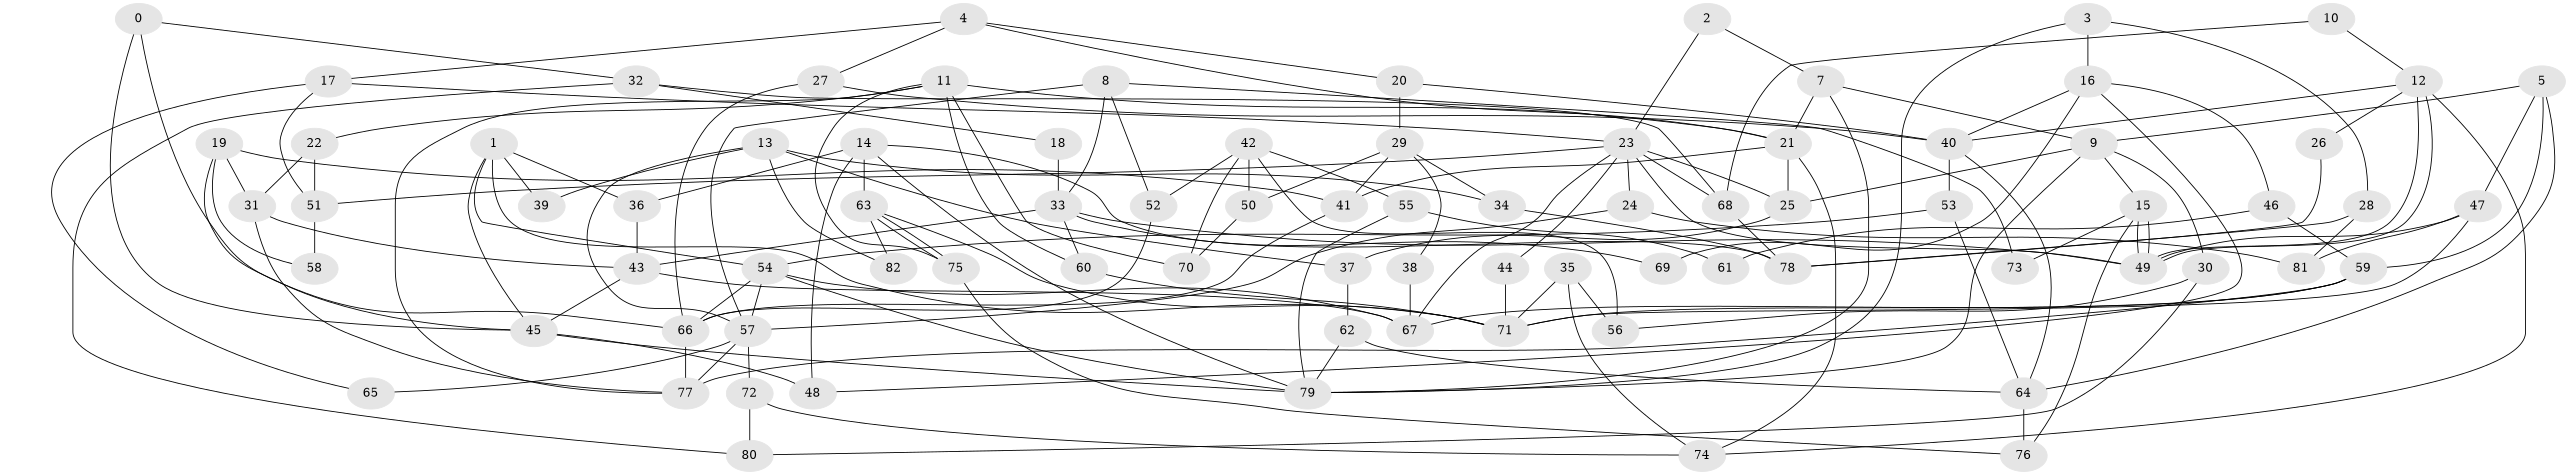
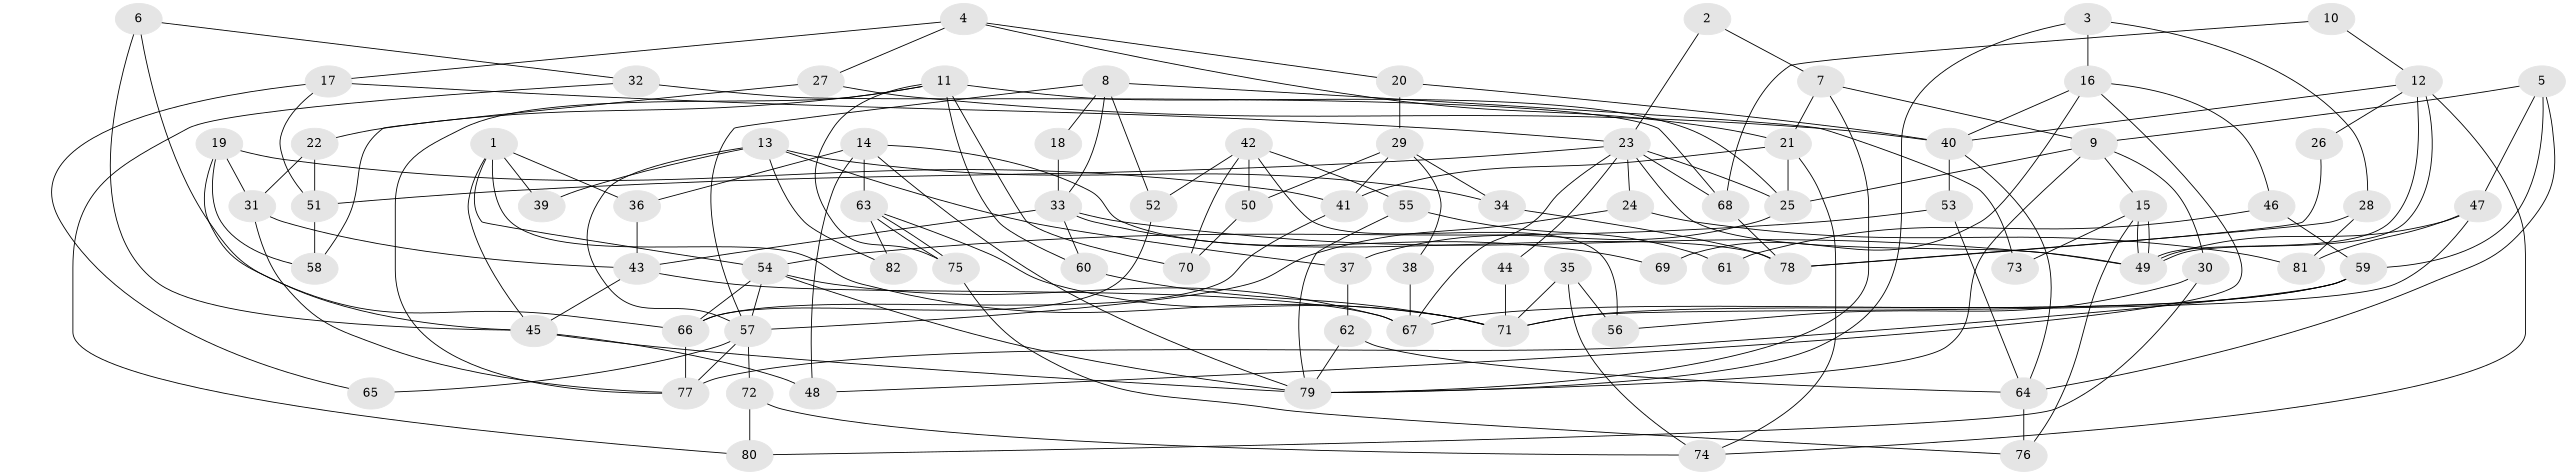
node "0": label "0" -> "6"
edge "11" -- "21": now "11" -- "25"
edge "32" -- "18": now "8" -- "18"
edge "27" -- "66": now "27" -- "58"
